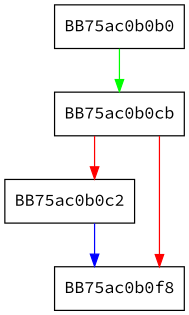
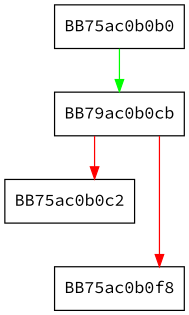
node "BB75ac0b0cb": label "BB75ac0b0cb" -> "BB79ac0b0cb"
edge "BB75ac0b0c2" -> "BB75ac0b0f8": removed
